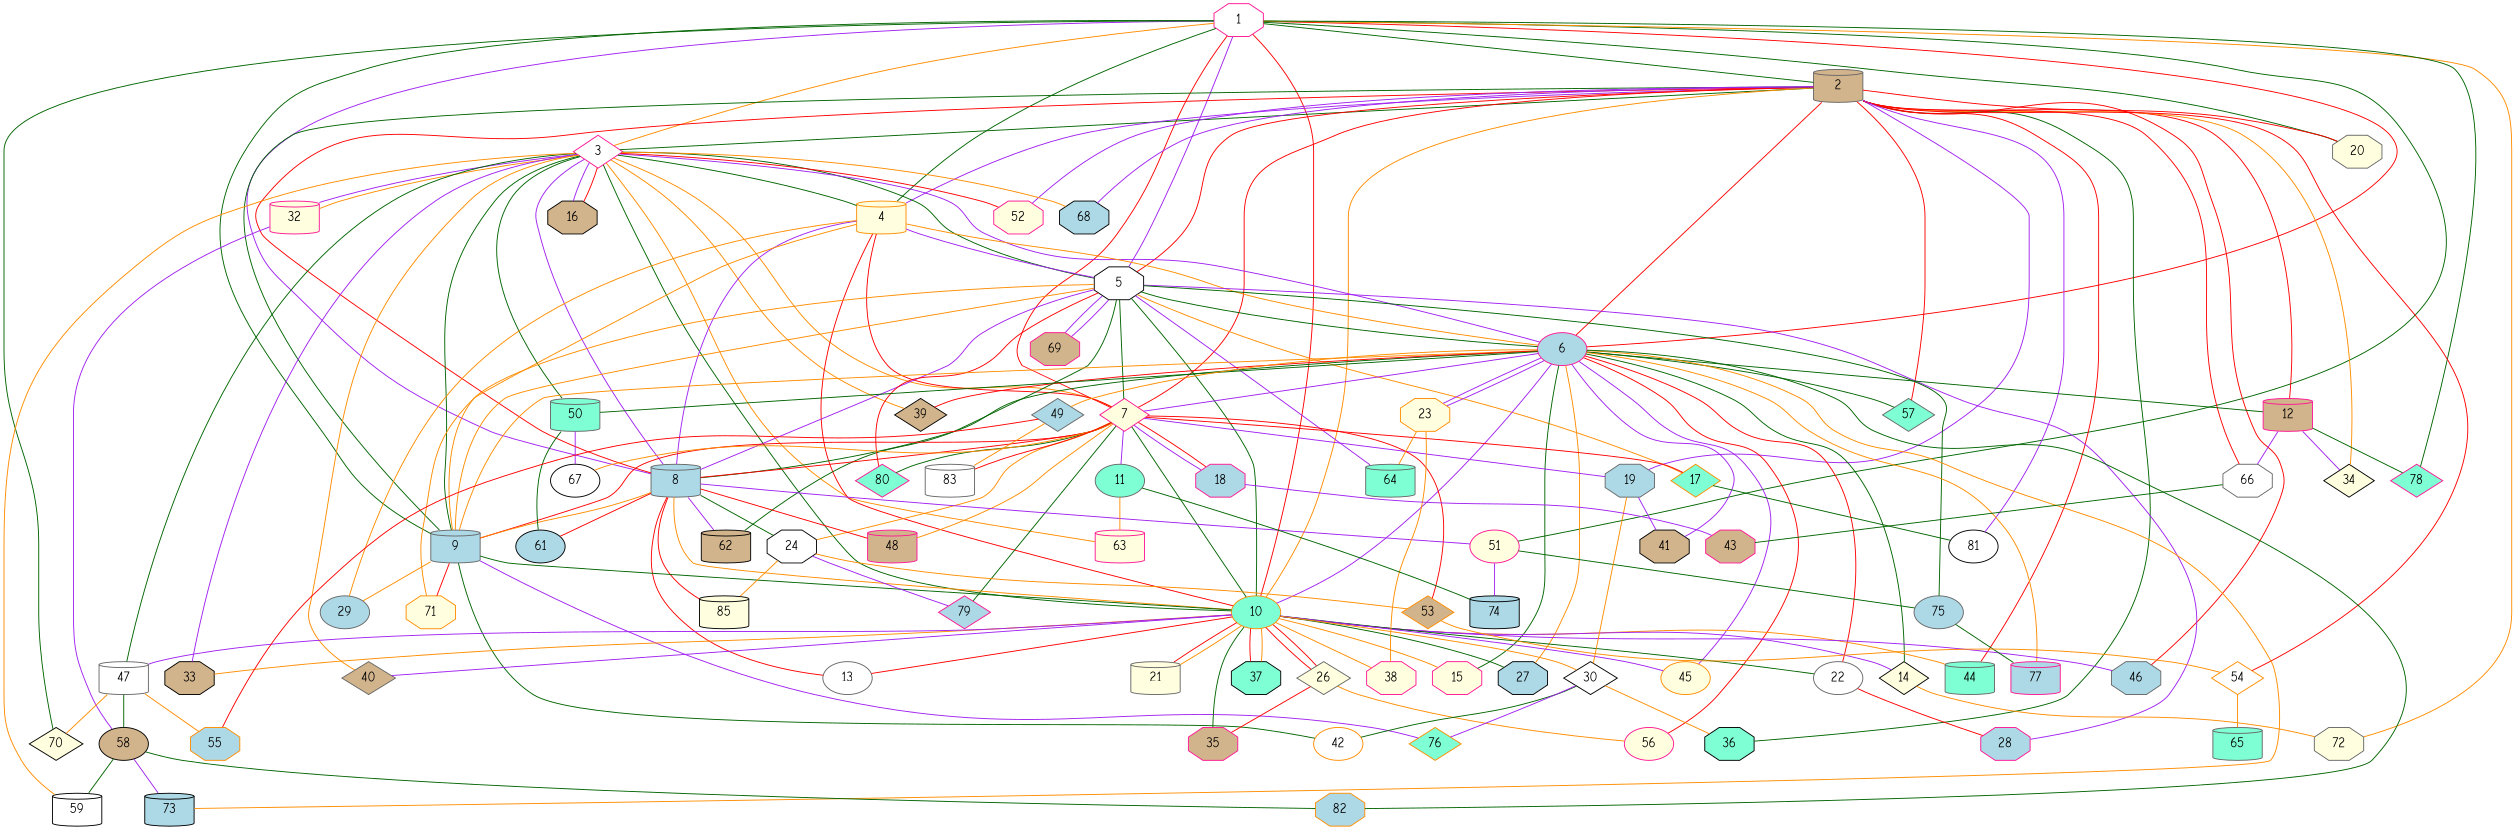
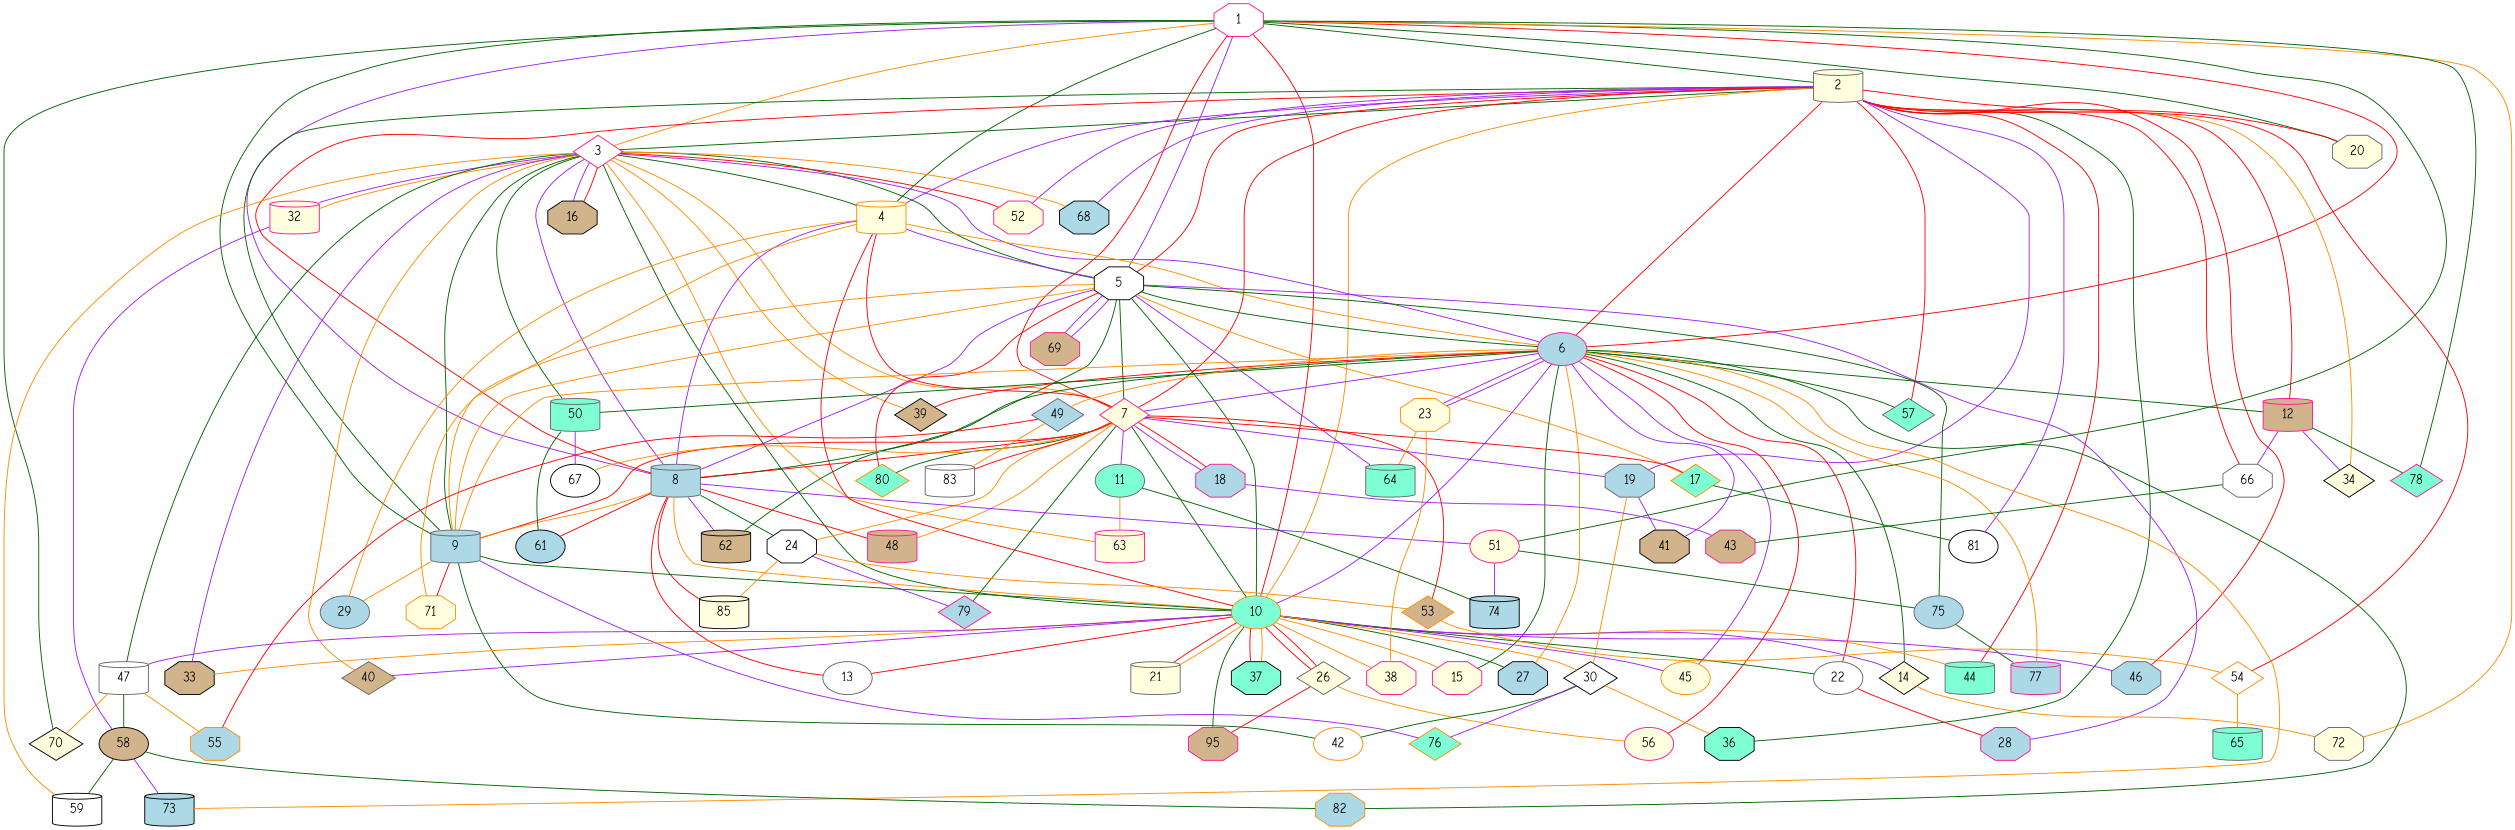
node "2": fillcolor tan -> lightyellow
node "80": color deeppink -> darkorange
node "35": label "35" -> "95"
